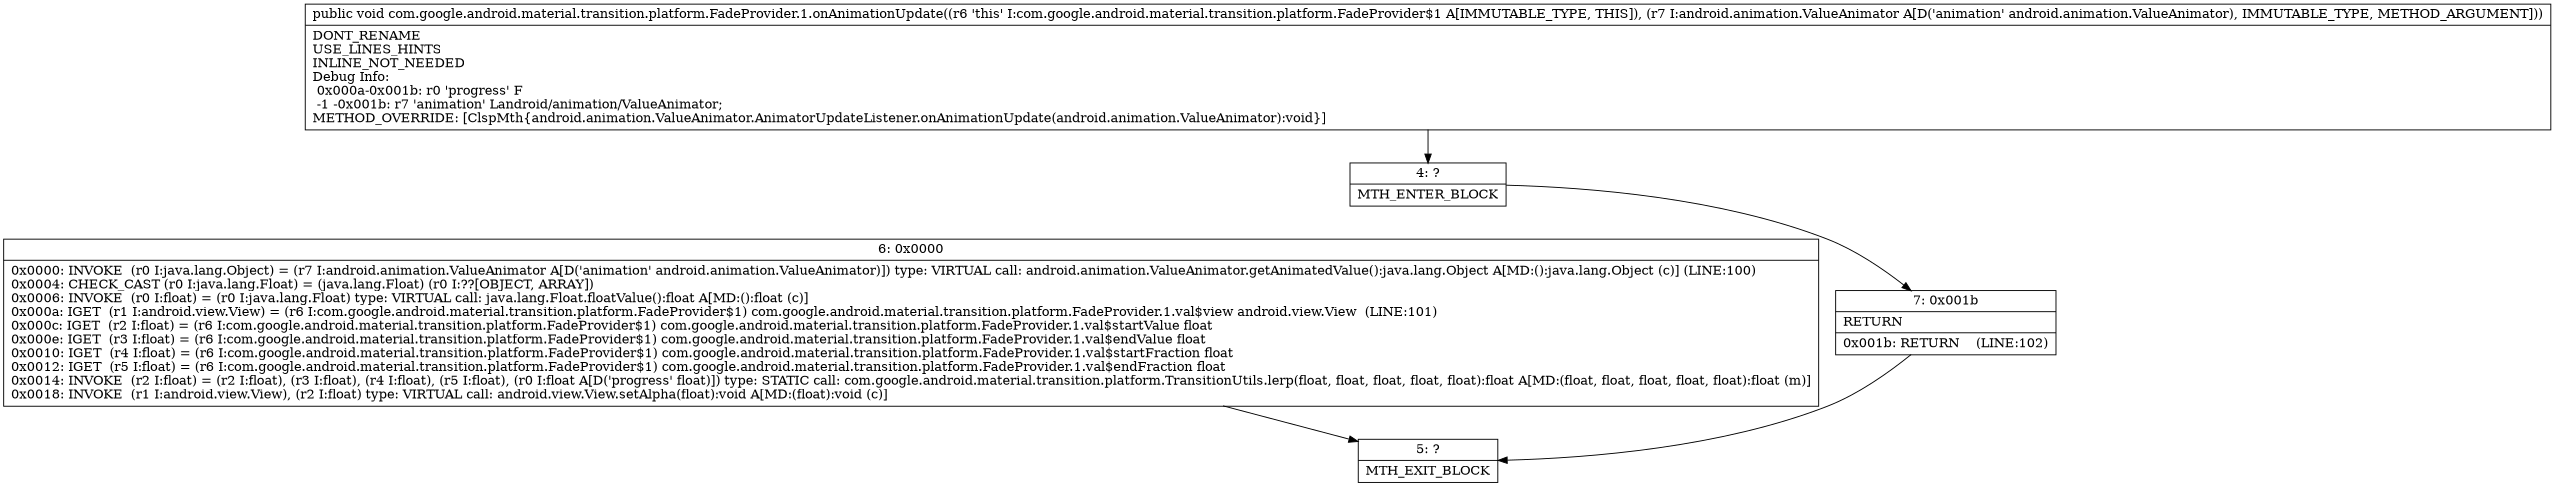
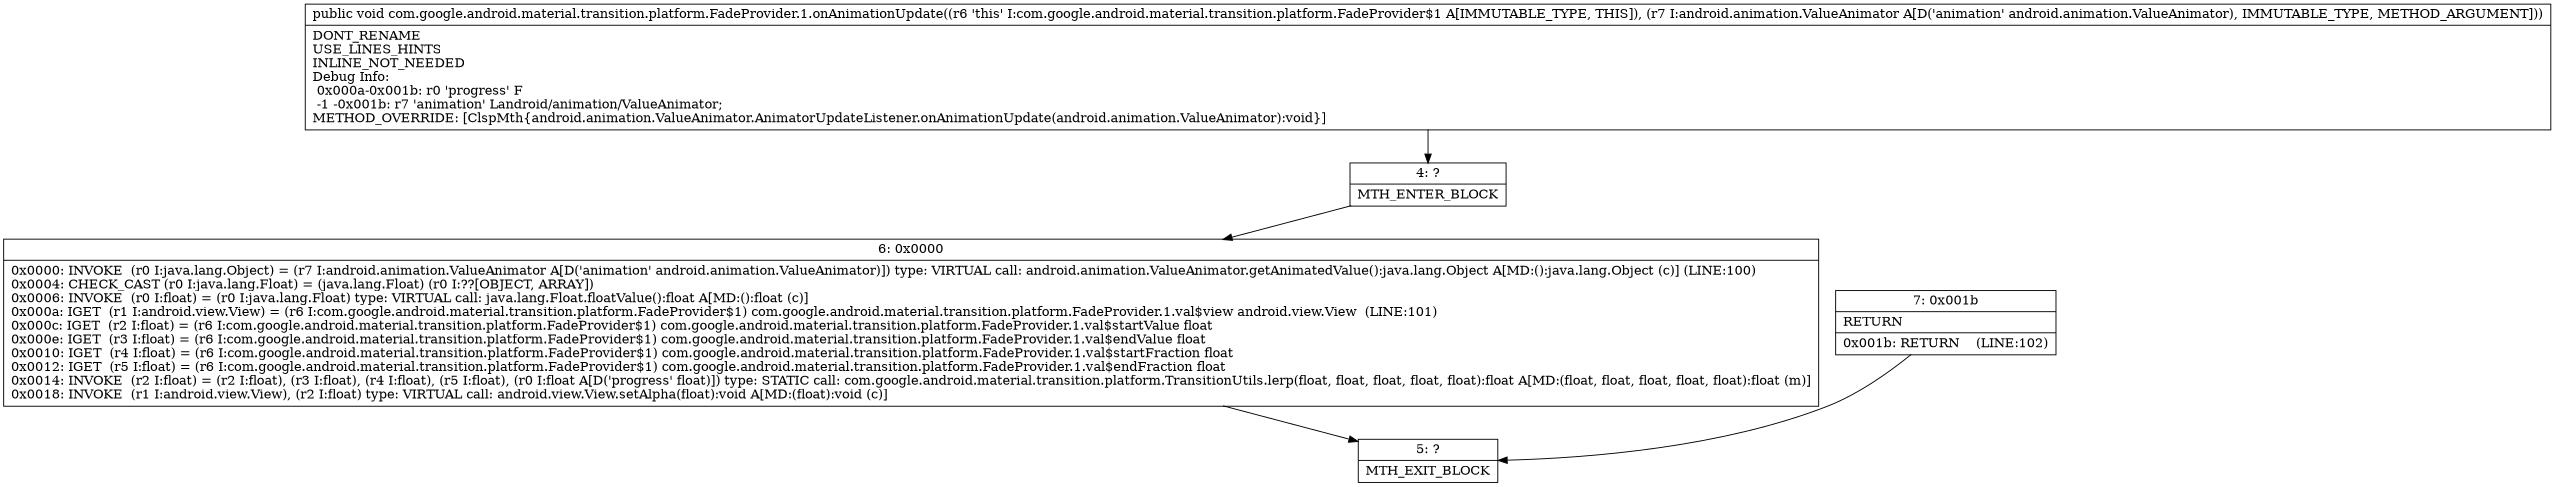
edge "4: ?" -> "7: 0x001b": now "4: ?" -> "6: 0x0000"
